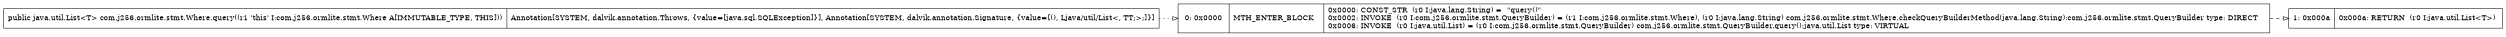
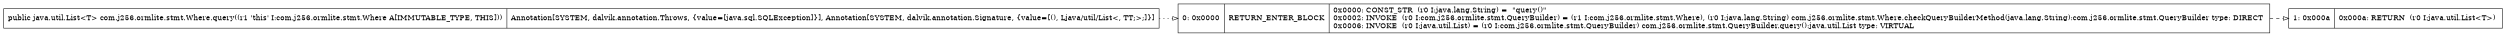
node "0: 0x0000": text "MTH_ENTER_BLOCK" -> "RETURN_ENTER_BLOCK"
